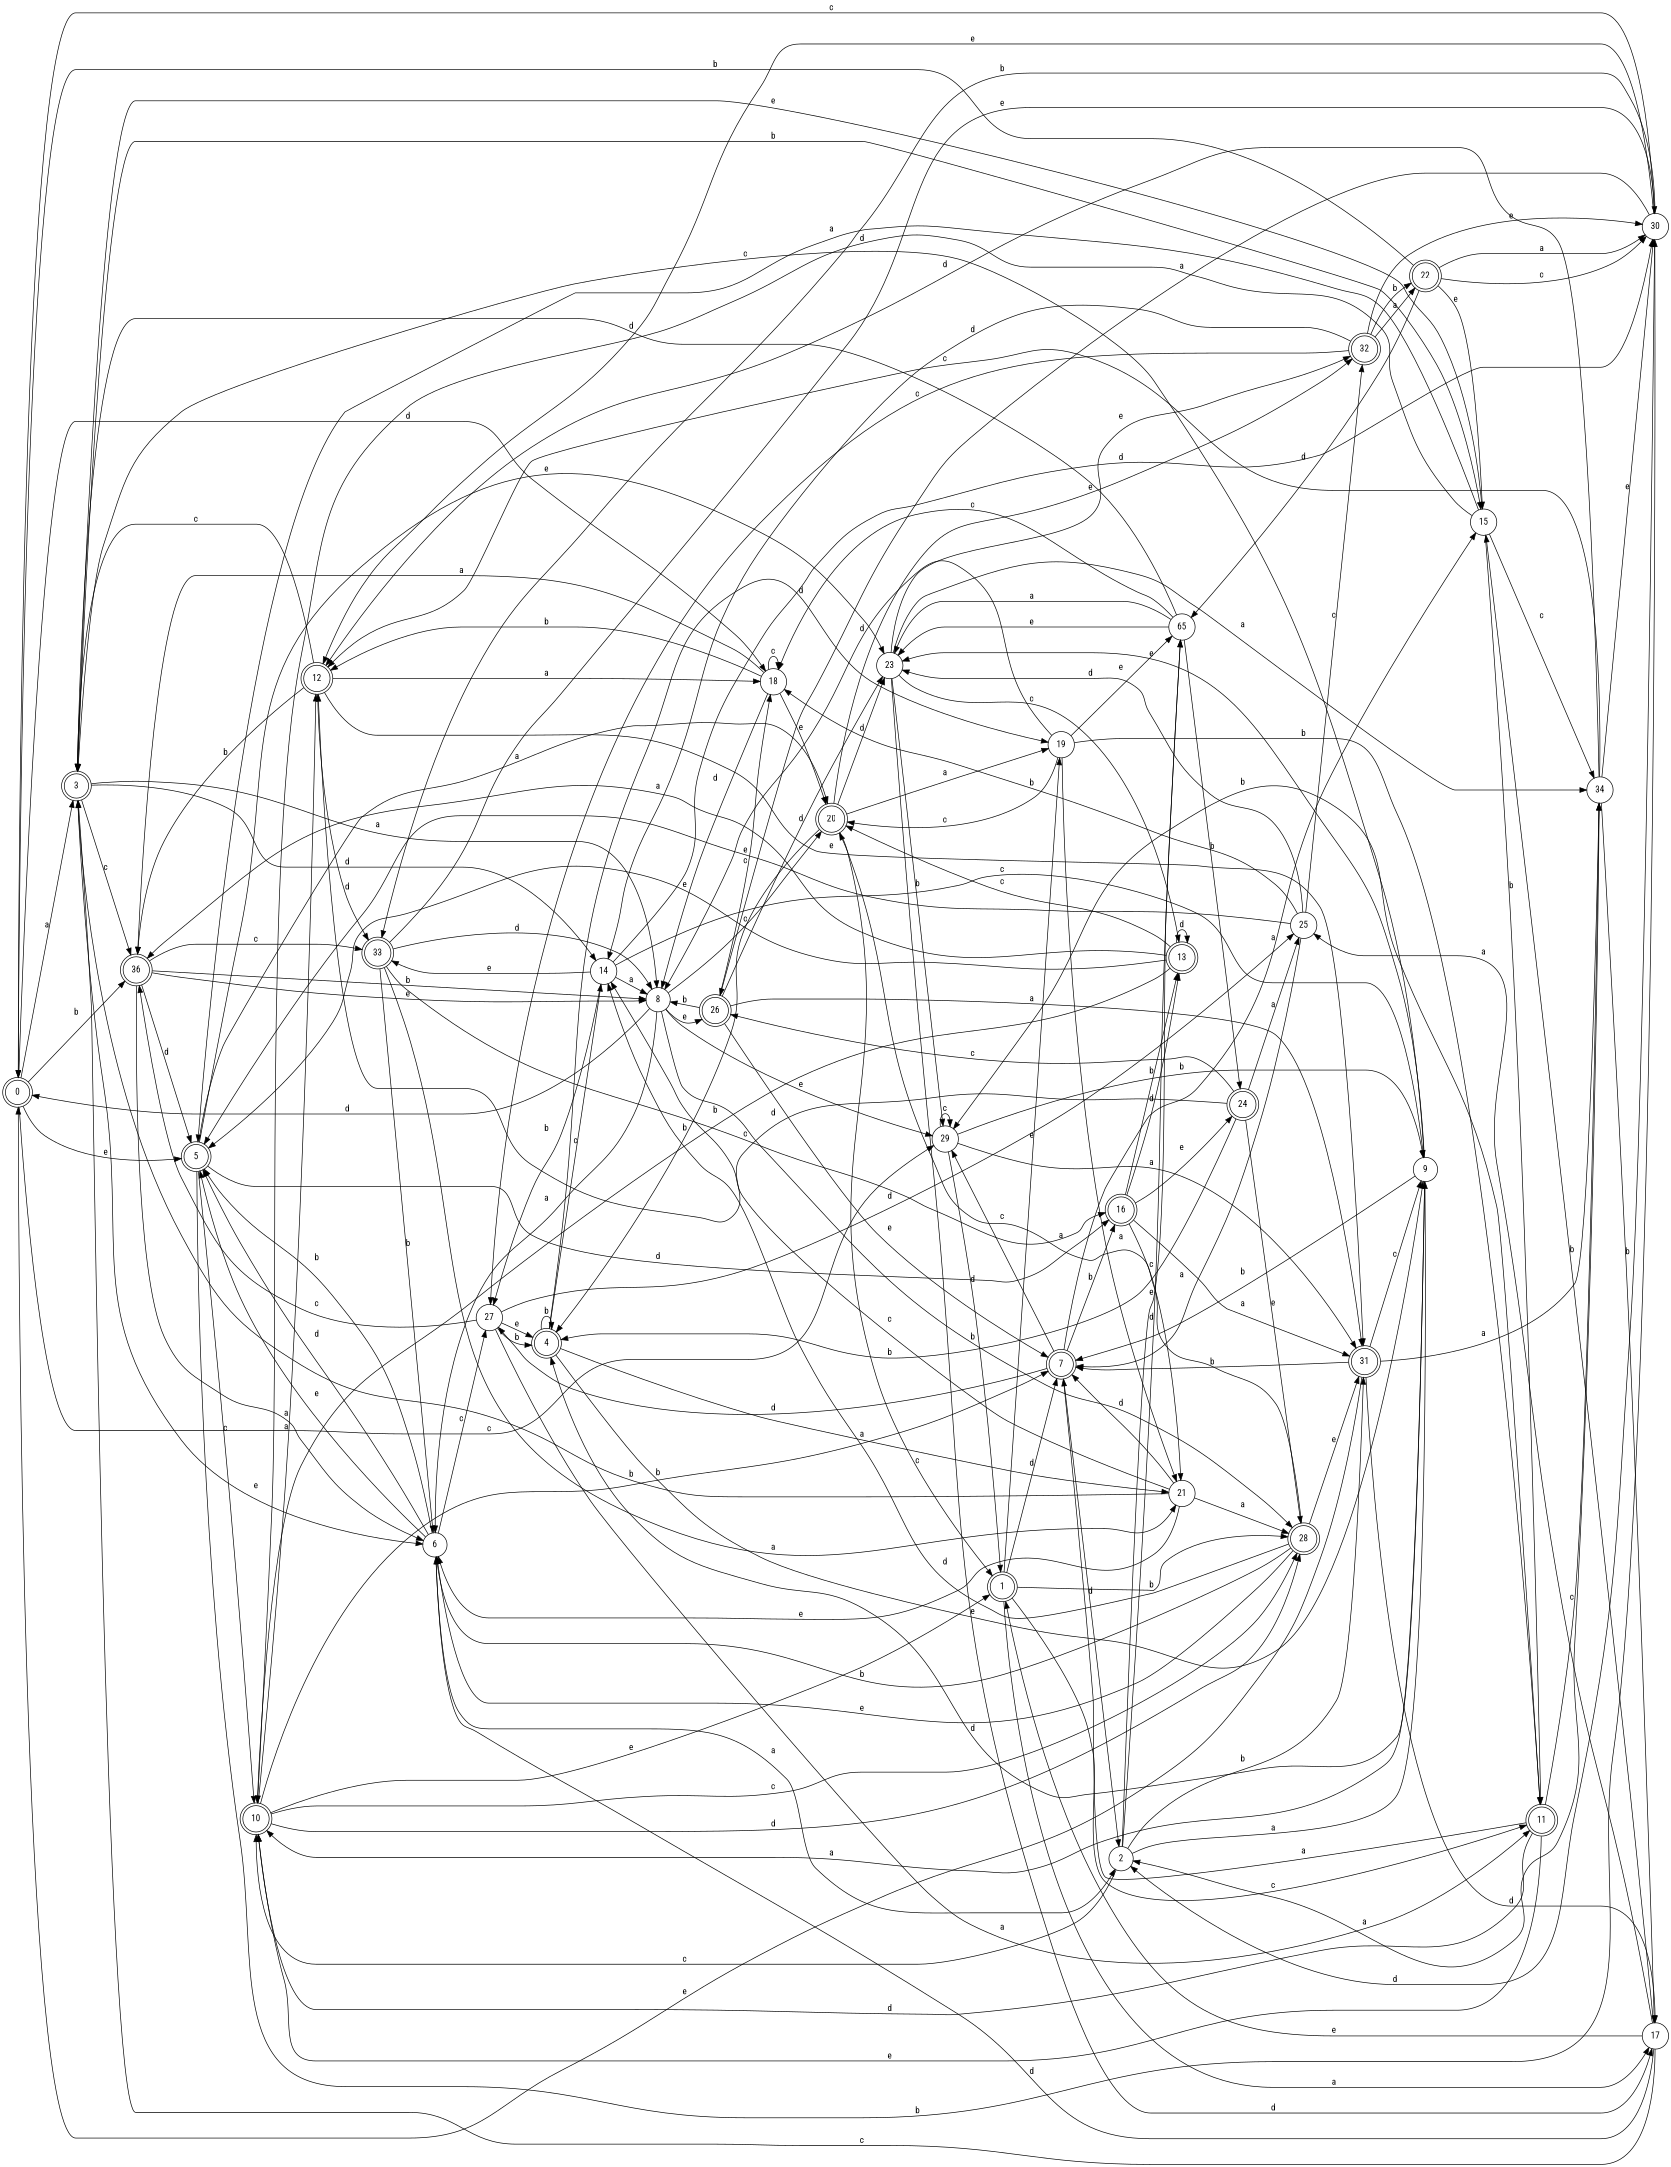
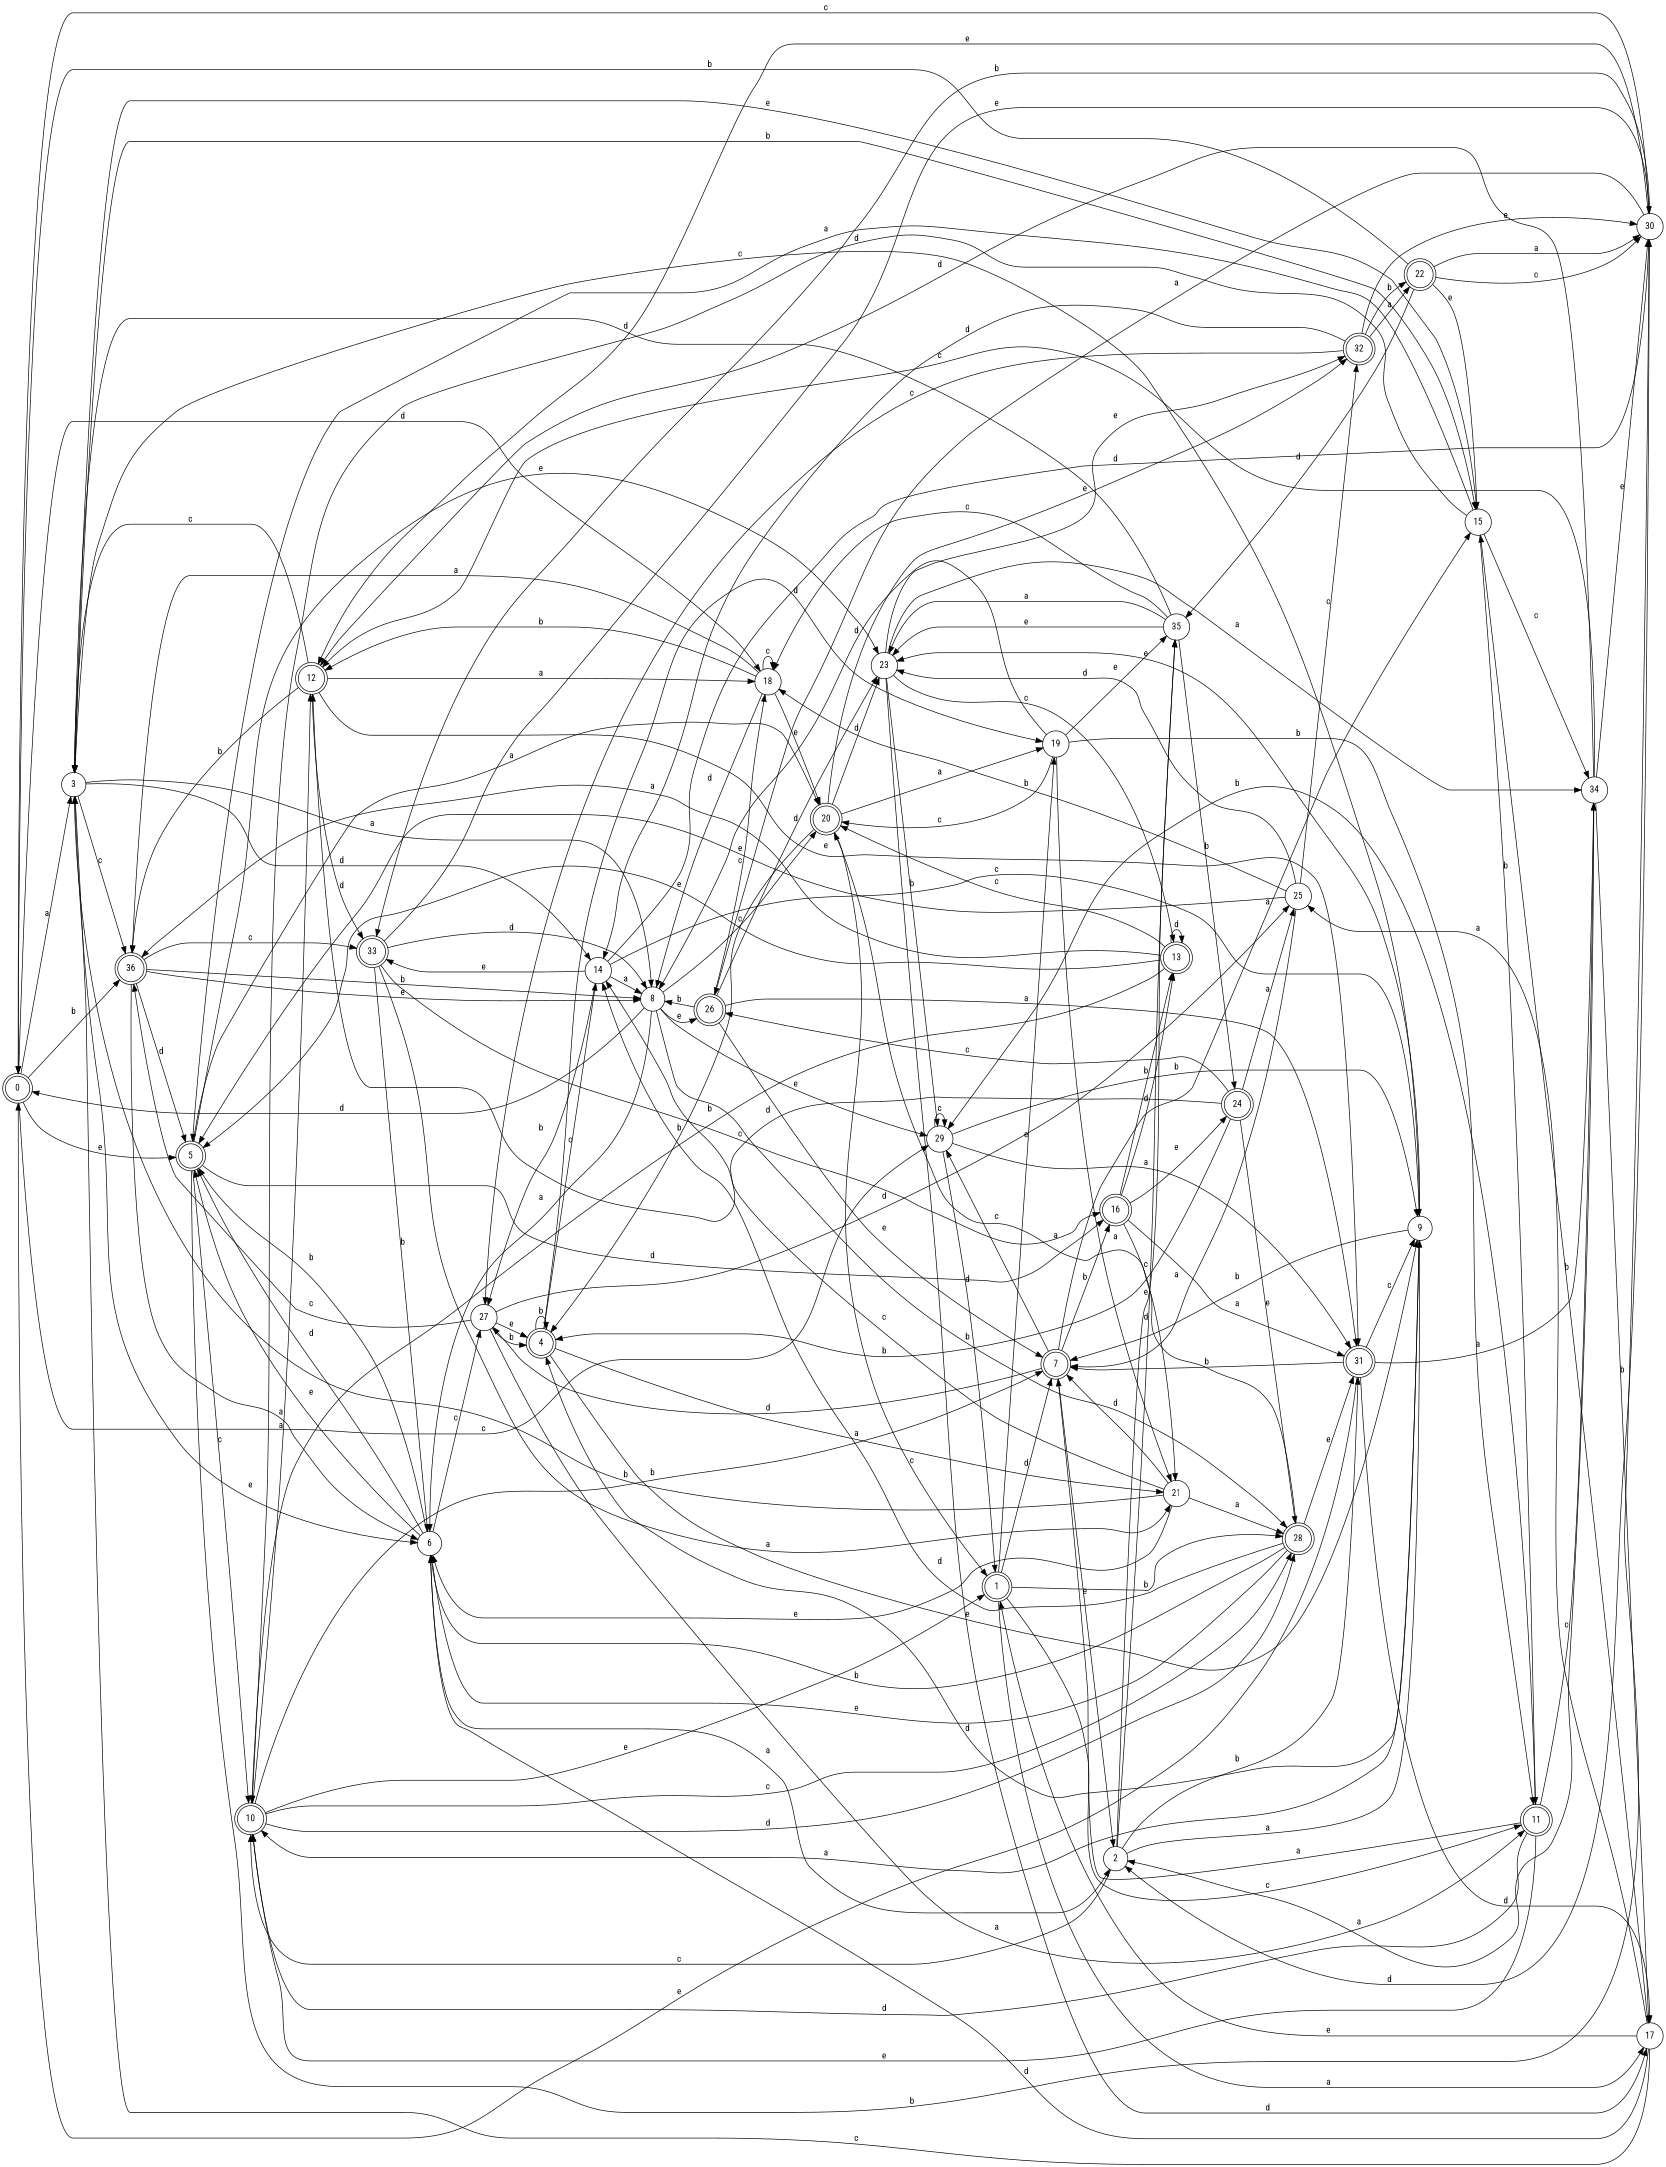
node "65": label "65" -> "35"
node "3": shape doublecircle -> circle
edge "7" -> "2": label "d" -> "e"
